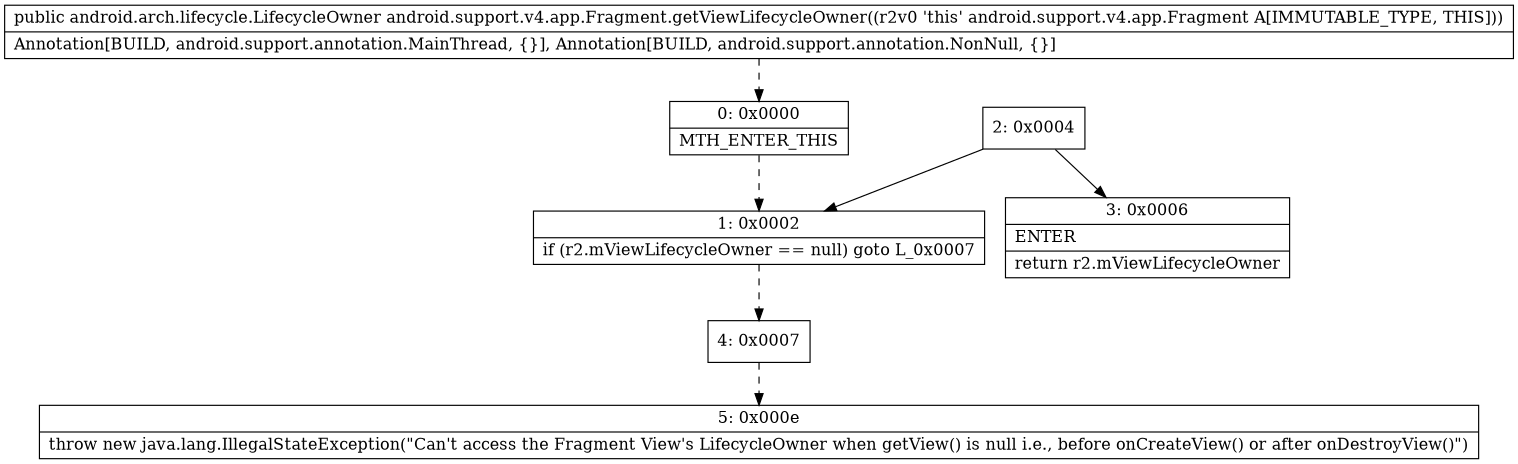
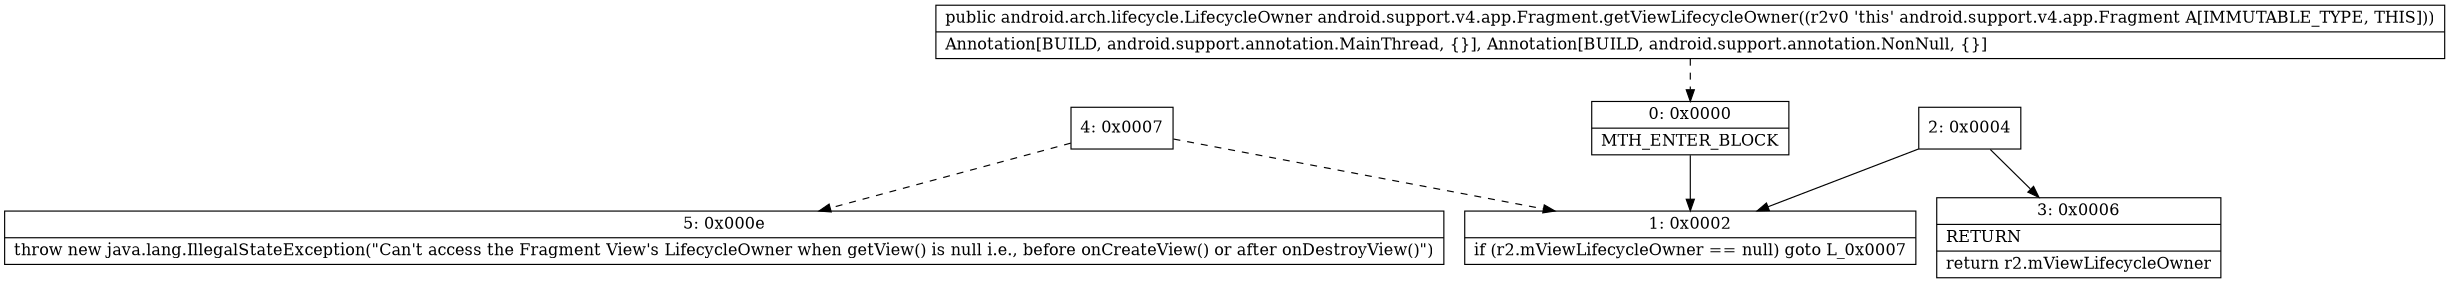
node "0: 0x0000": text "MTH_ENTER_THIS" -> "MTH_ENTER_BLOCK"
edge "0: 0x0000" -> "1: 0x0002": style dashed -> solid
node "3: 0x0006": text "ENTER" -> "RETURN"
edge "1: 0x0002" -> "4: 0x0007": reversed
